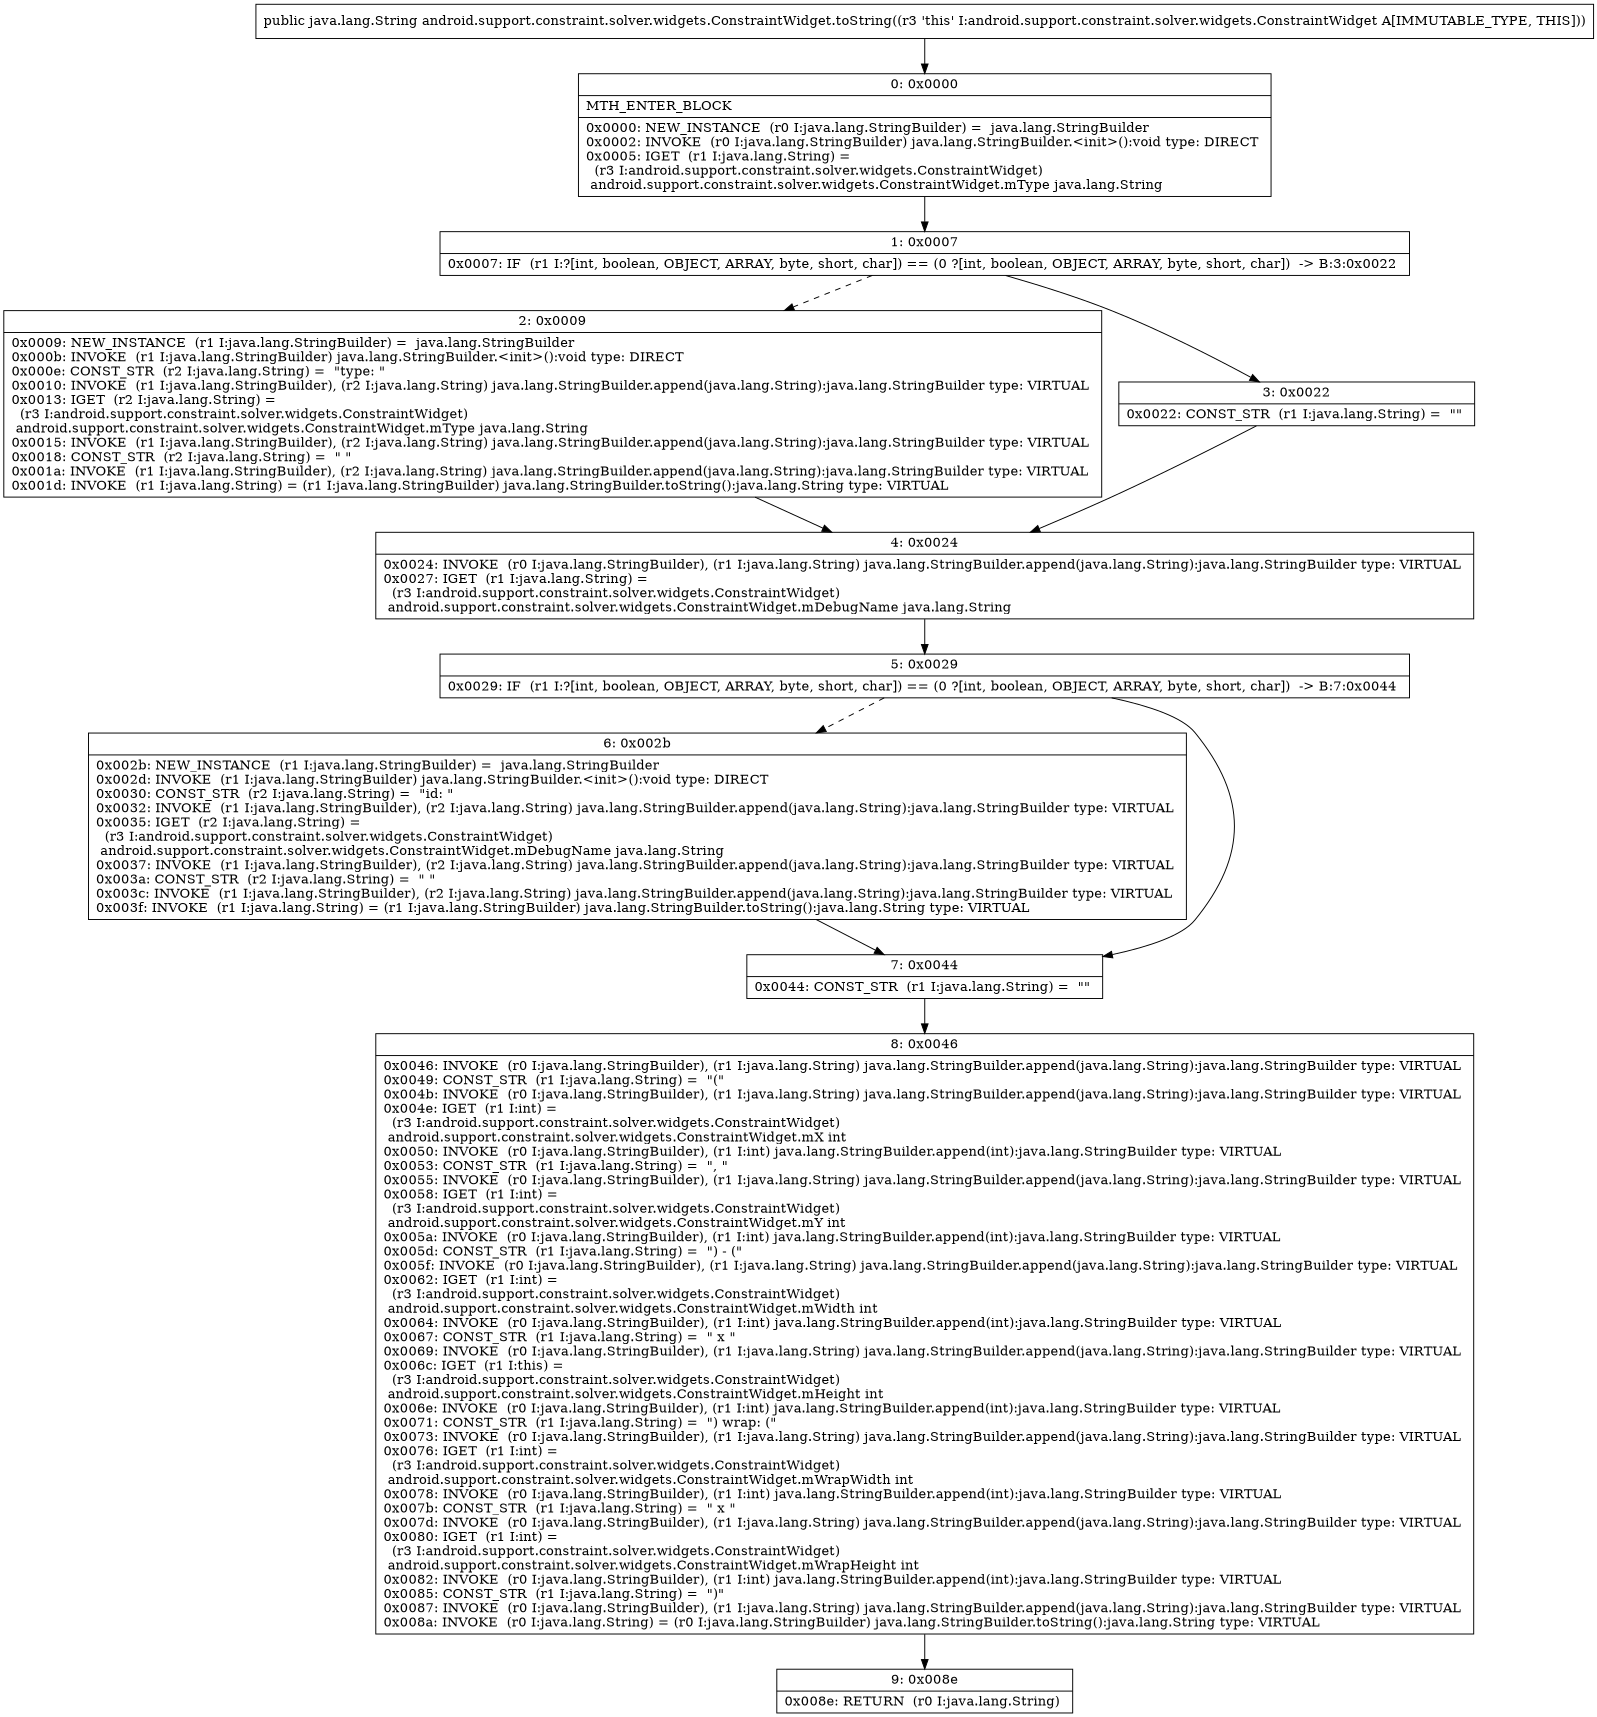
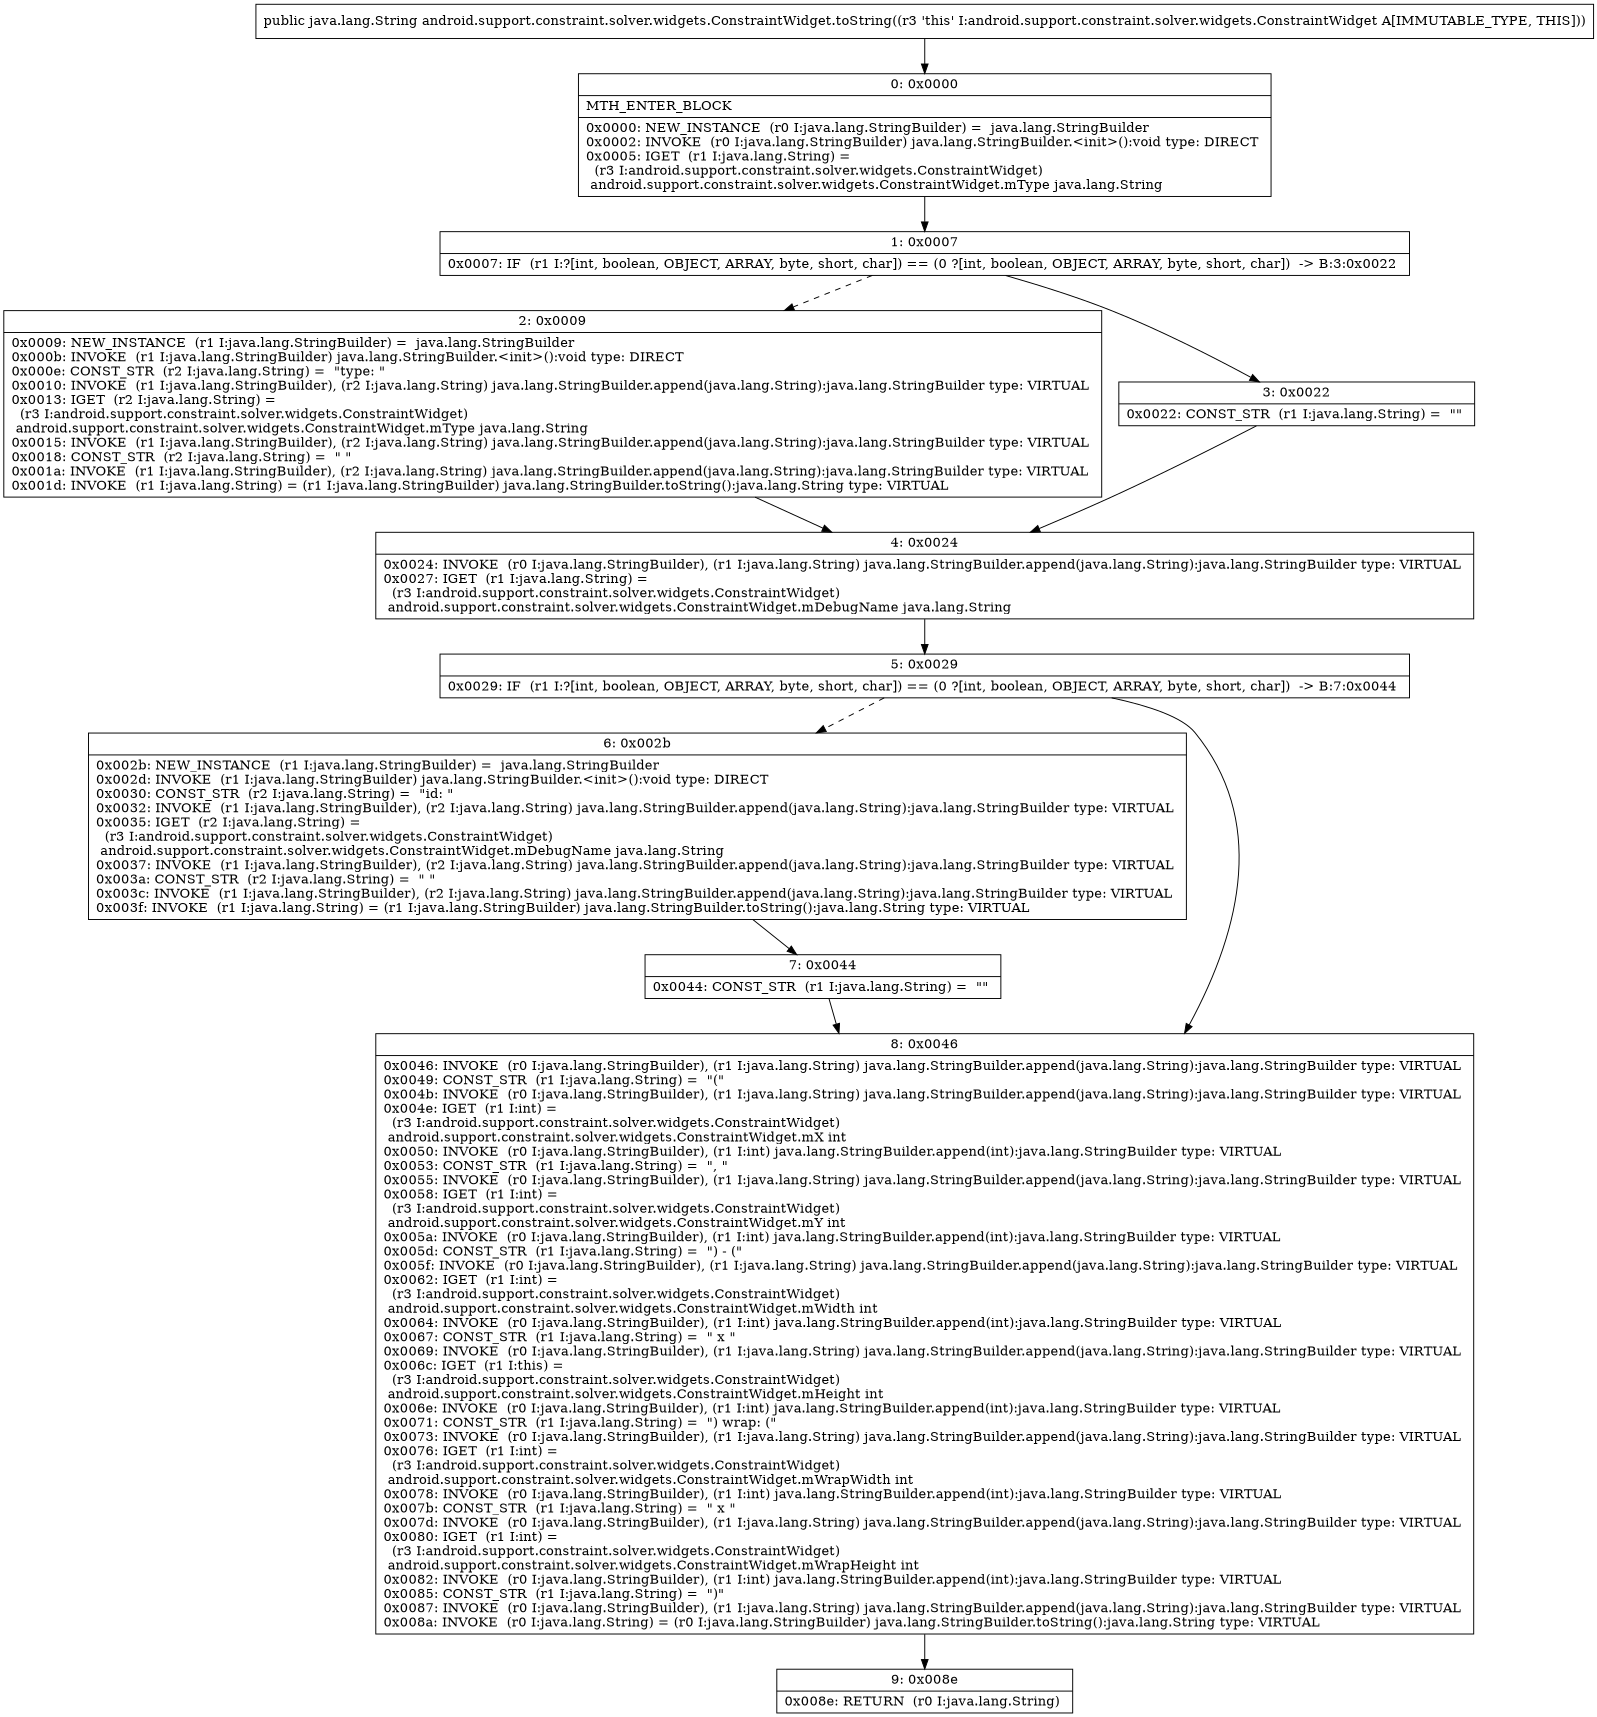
edge "5: 0x0029" -> "7: 0x0044": now "5: 0x0029" -> "8: 0x0046"
